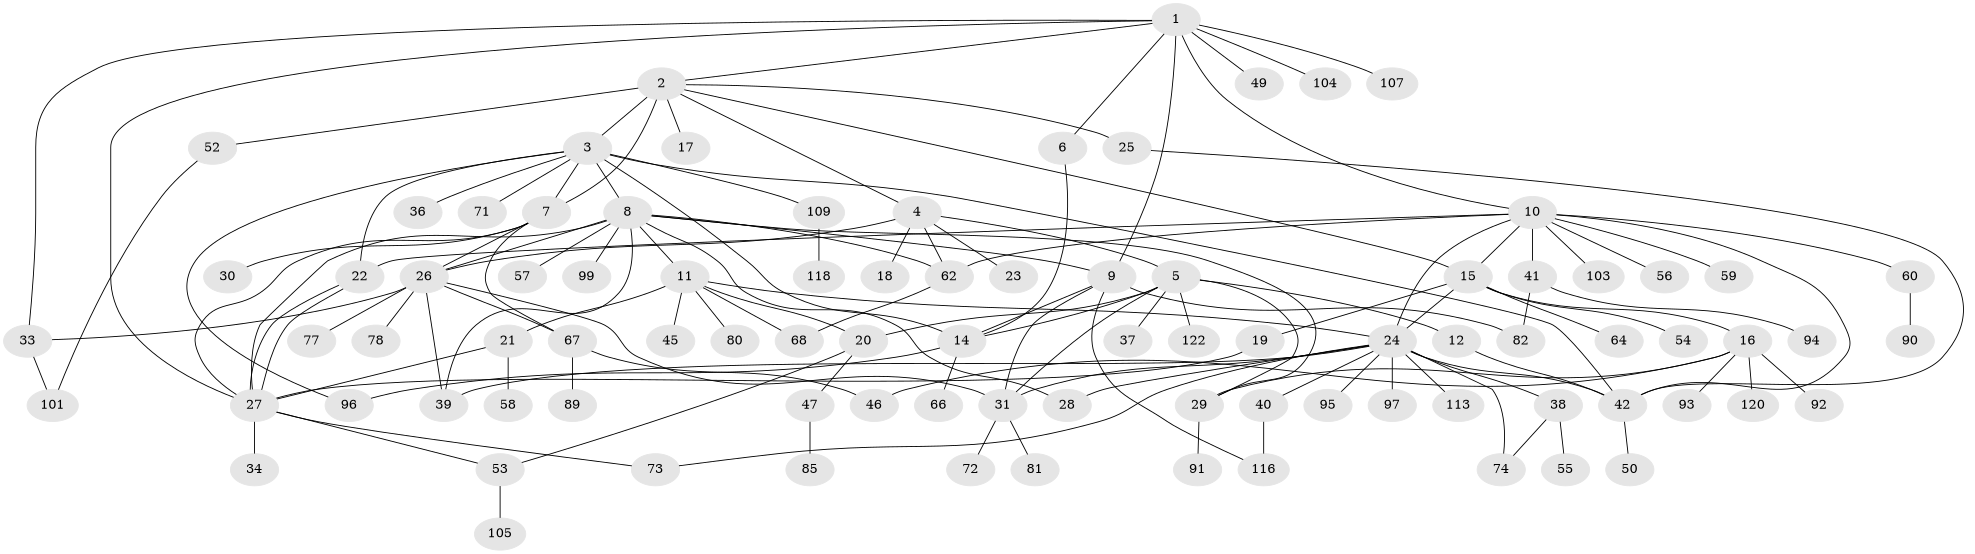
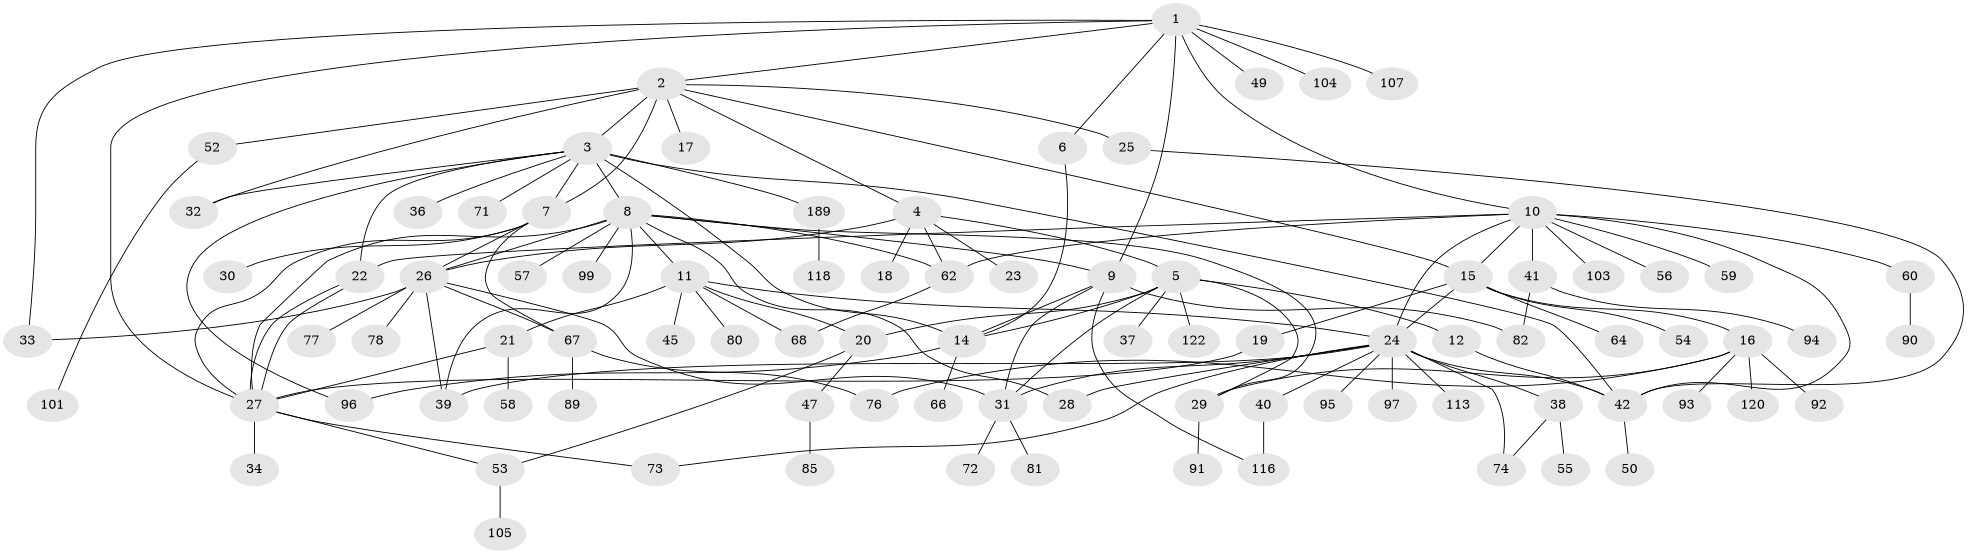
node "32": added
node "109": label "109" -> "189"
edge "33" -- "101": removed
node "46": label "46" -> "76"
